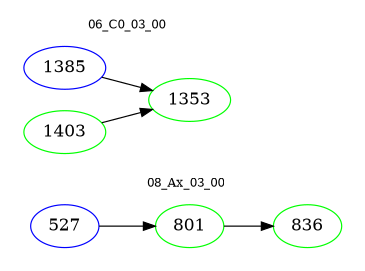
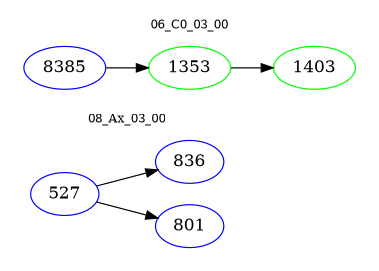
node "1385": label "1385" -> "8385"
edge "1403" -> "1353": reversed
node "801": color green -> blue
edge "801" -> "836": now "527" -> "836"
node "836": color green -> blue
